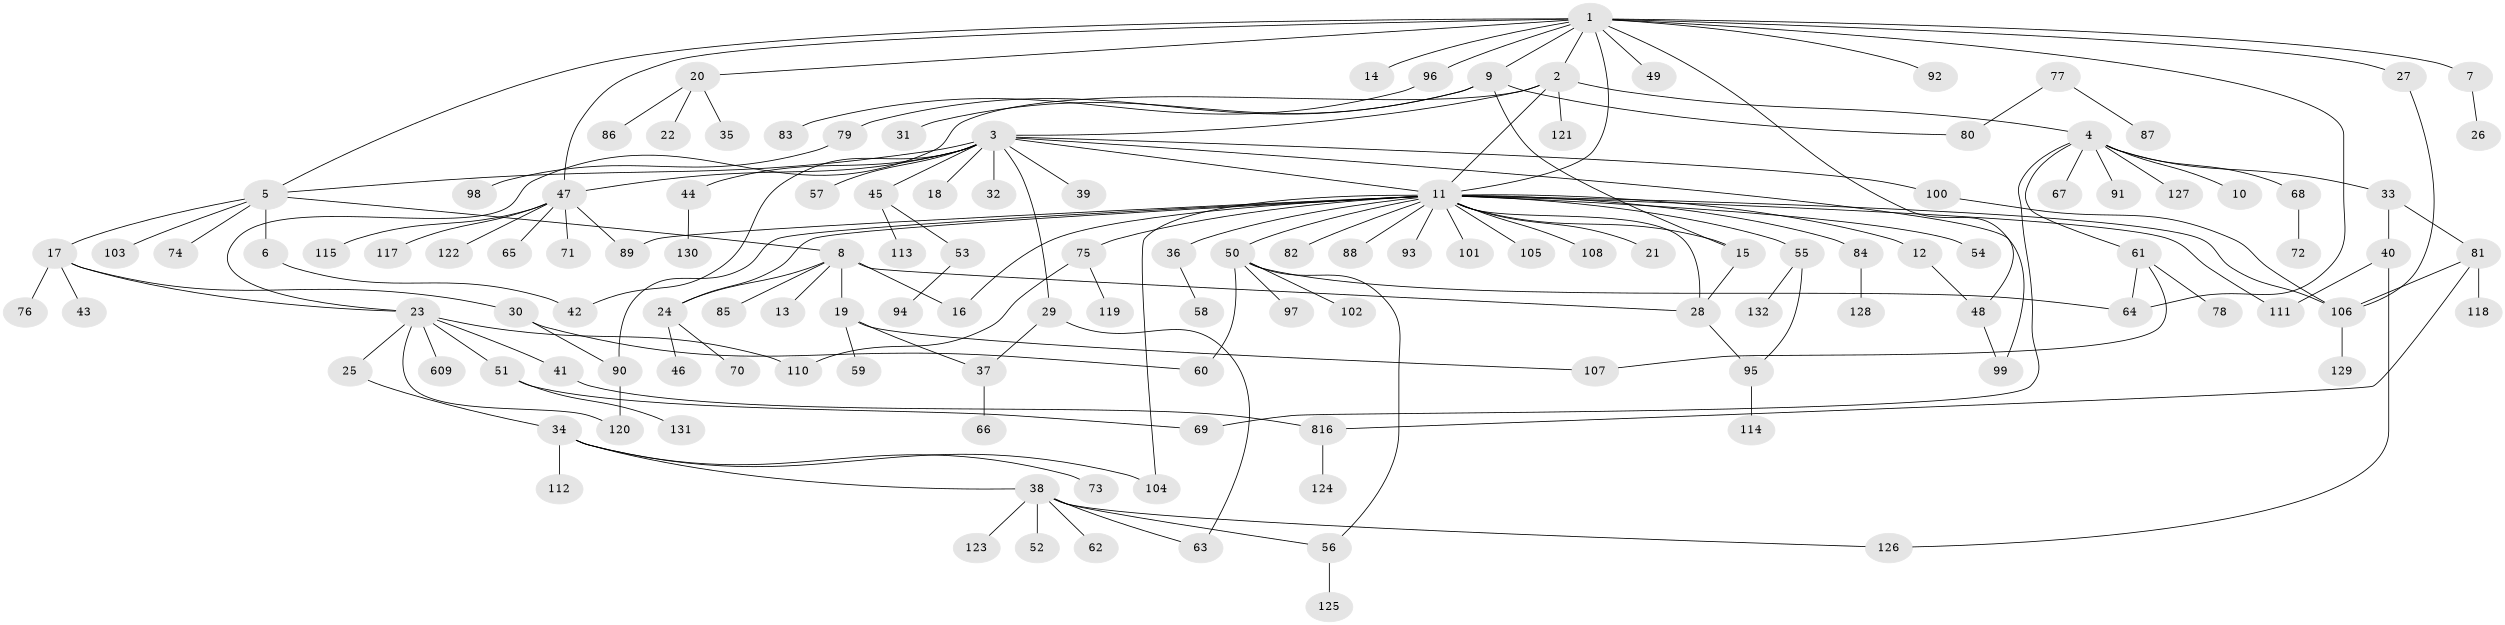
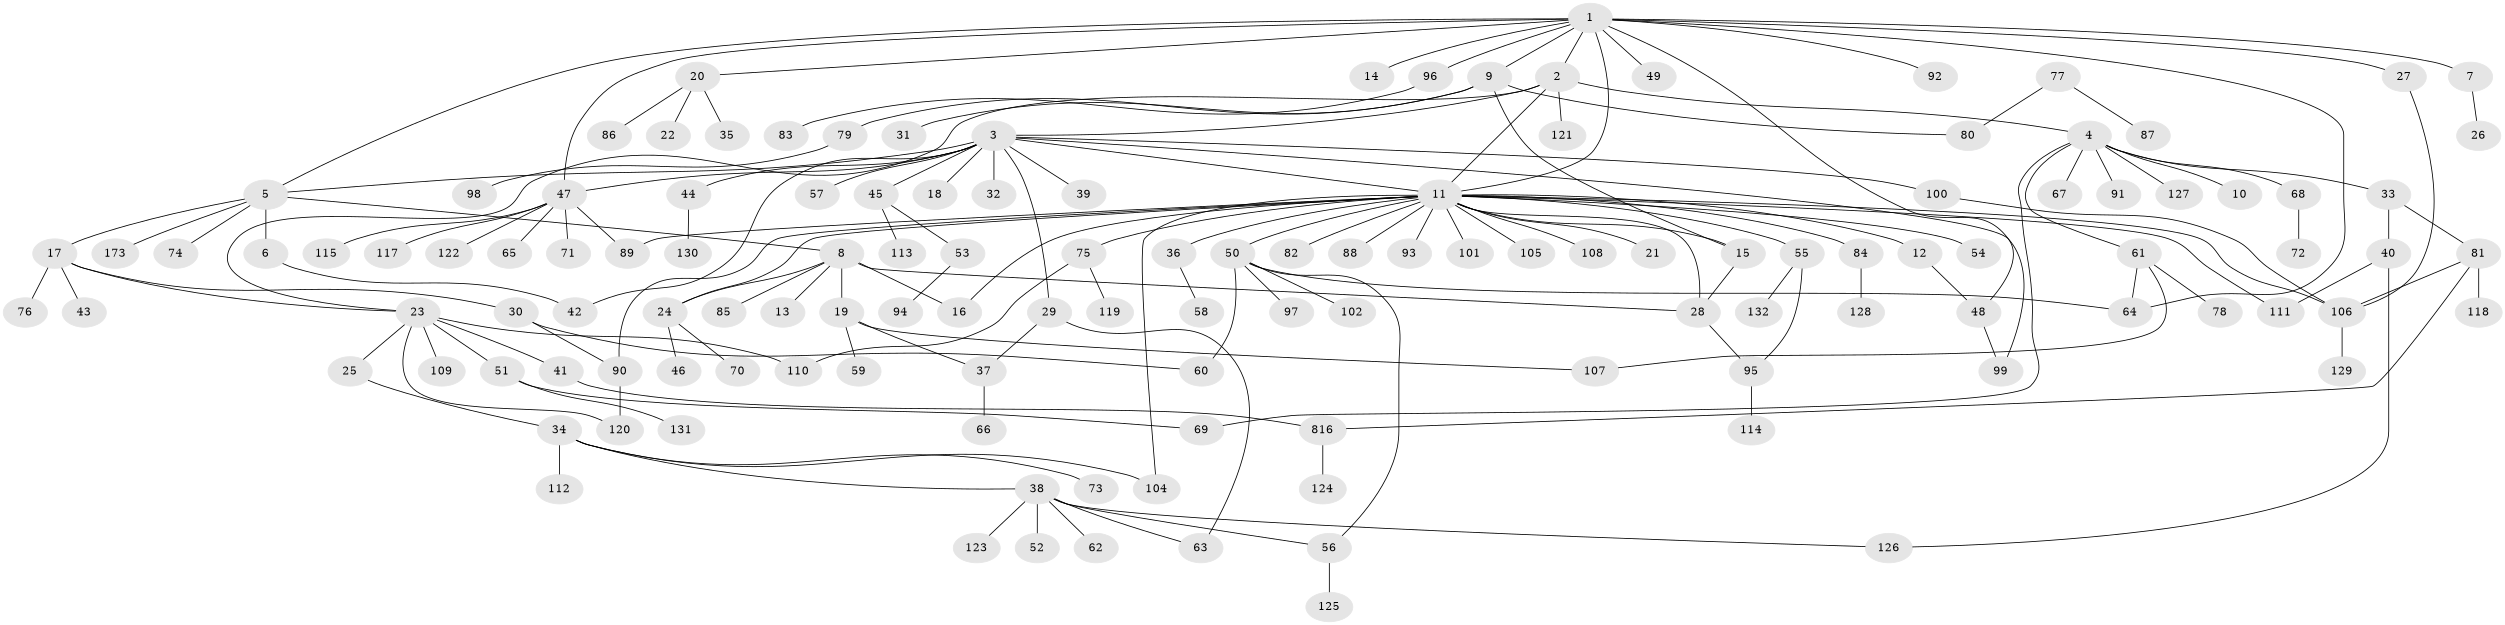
node "103": label "103" -> "173"
node "609": label "609" -> "109"
